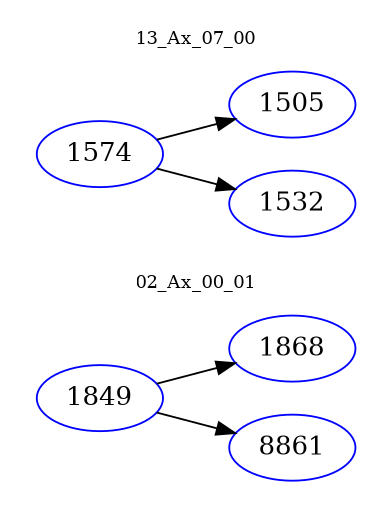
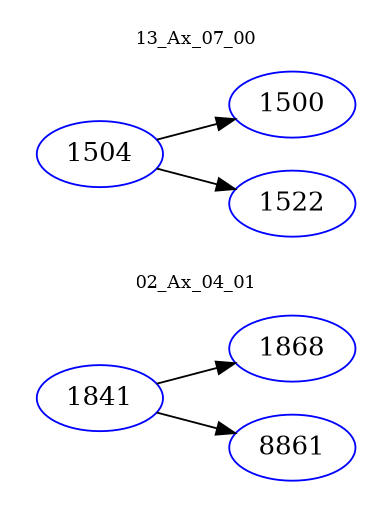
node "1505": label "1505" -> "1500"
node "1574": label "1574" -> "1504"
node "1532": label "1532" -> "1522"
cluster "02_Ax_00_01": label "02_Ax_00_01" -> "02_Ax_04_01"
node "1849": label "1849" -> "1841"
